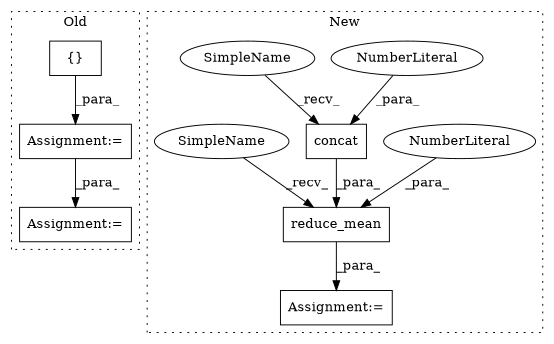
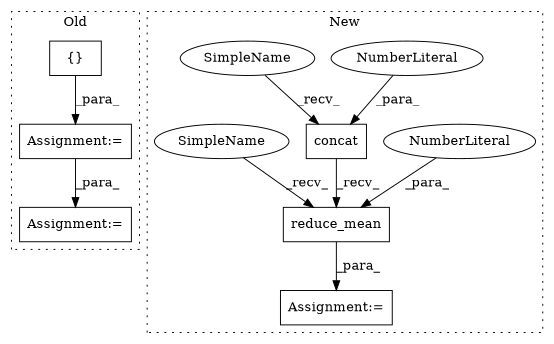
edge "concat" -> "reduce_mean": label "_para_" -> "_recv_"
